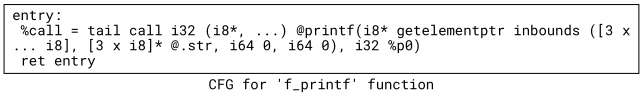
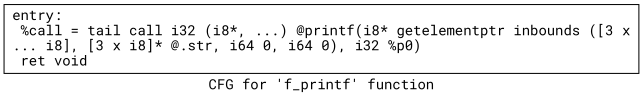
node "entry:": text "ret entry" -> "ret void"
